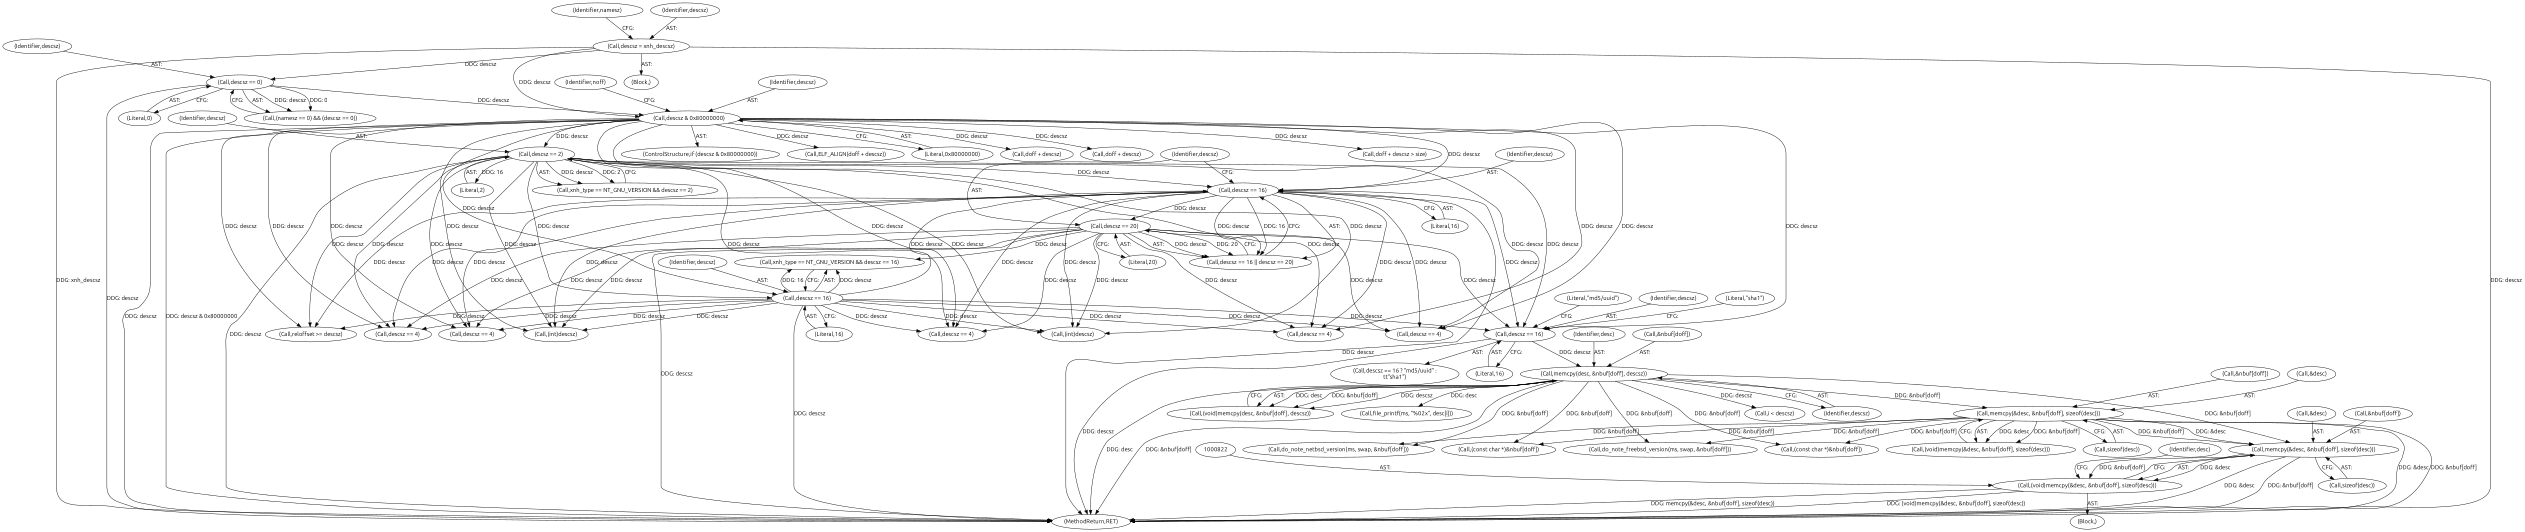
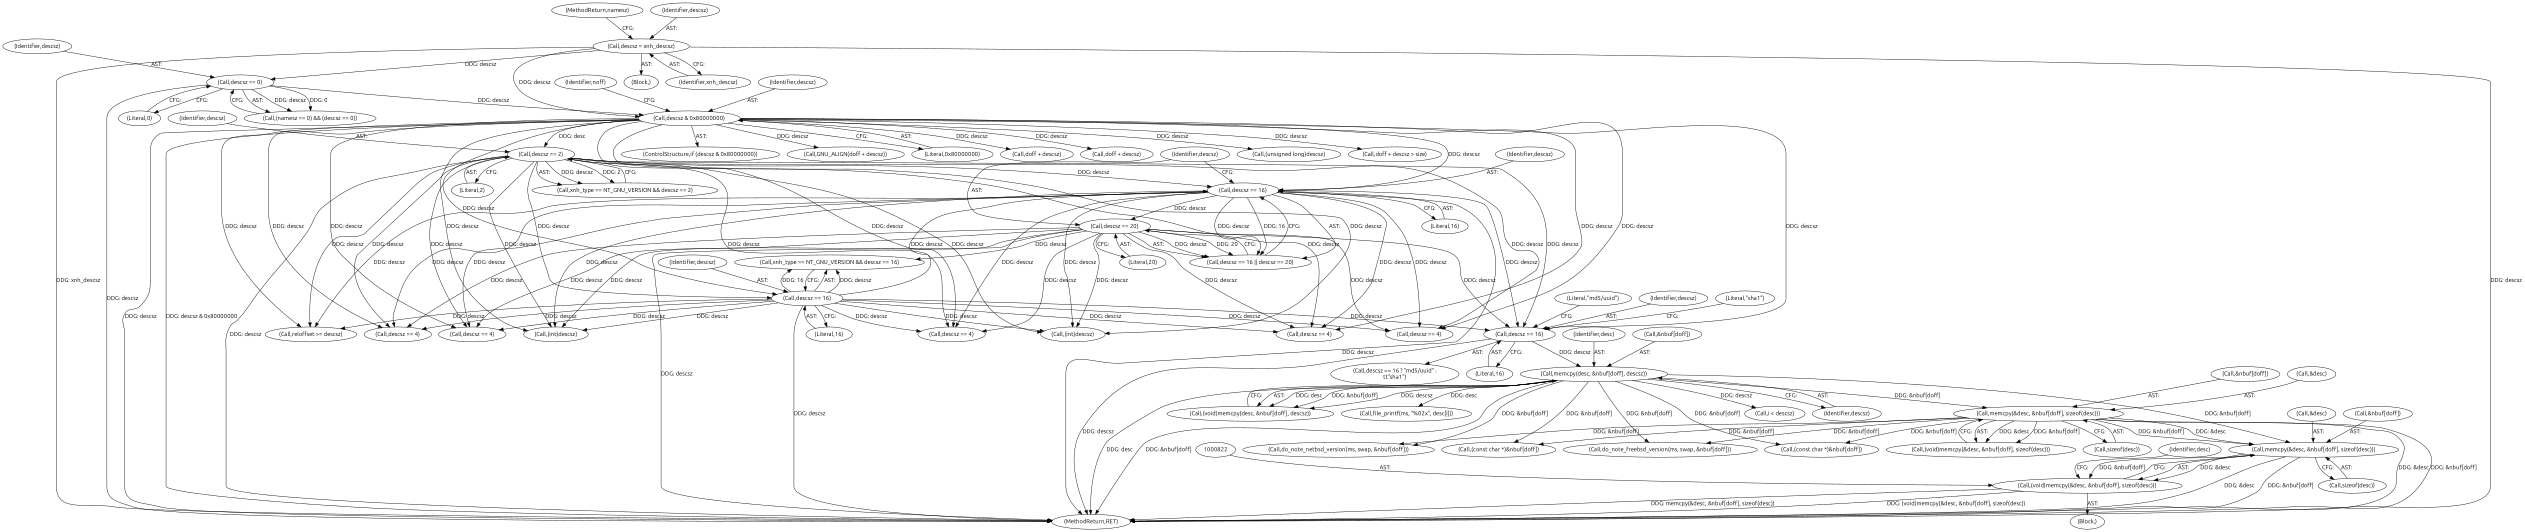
node "(Identifier,namesz)": label "(Identifier,namesz)" -> "(MethodReturn,namesz)"
node "(Identifier,xnh_descsz)": added
edge "(Literal,0)" -> "(Call,descsz == 0)": label "AST: " -> "CFG: "
edge "(Call,descsz & 0x80000000)" -> "(Call,descsz == 2)": label "DDG: descsz" -> "DDG: desc"
node "(Call,ELF_ALIGN(doff + descsz))": label "(Call,ELF_ALIGN(doff + descsz))" -> "(Call,GNU_ALIGN(doff + descsz))"
node "(Call,(unsigned long)descsz)": added
edge "(Call,descsz == 2)" -> "(Literal,2)": label "DDG: 16" -> "CFG: "
